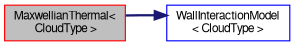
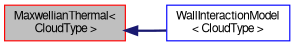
edge "MaxwellianThermal< CloudType >" -> "WallInteractionModel < CloudType >": reversed
